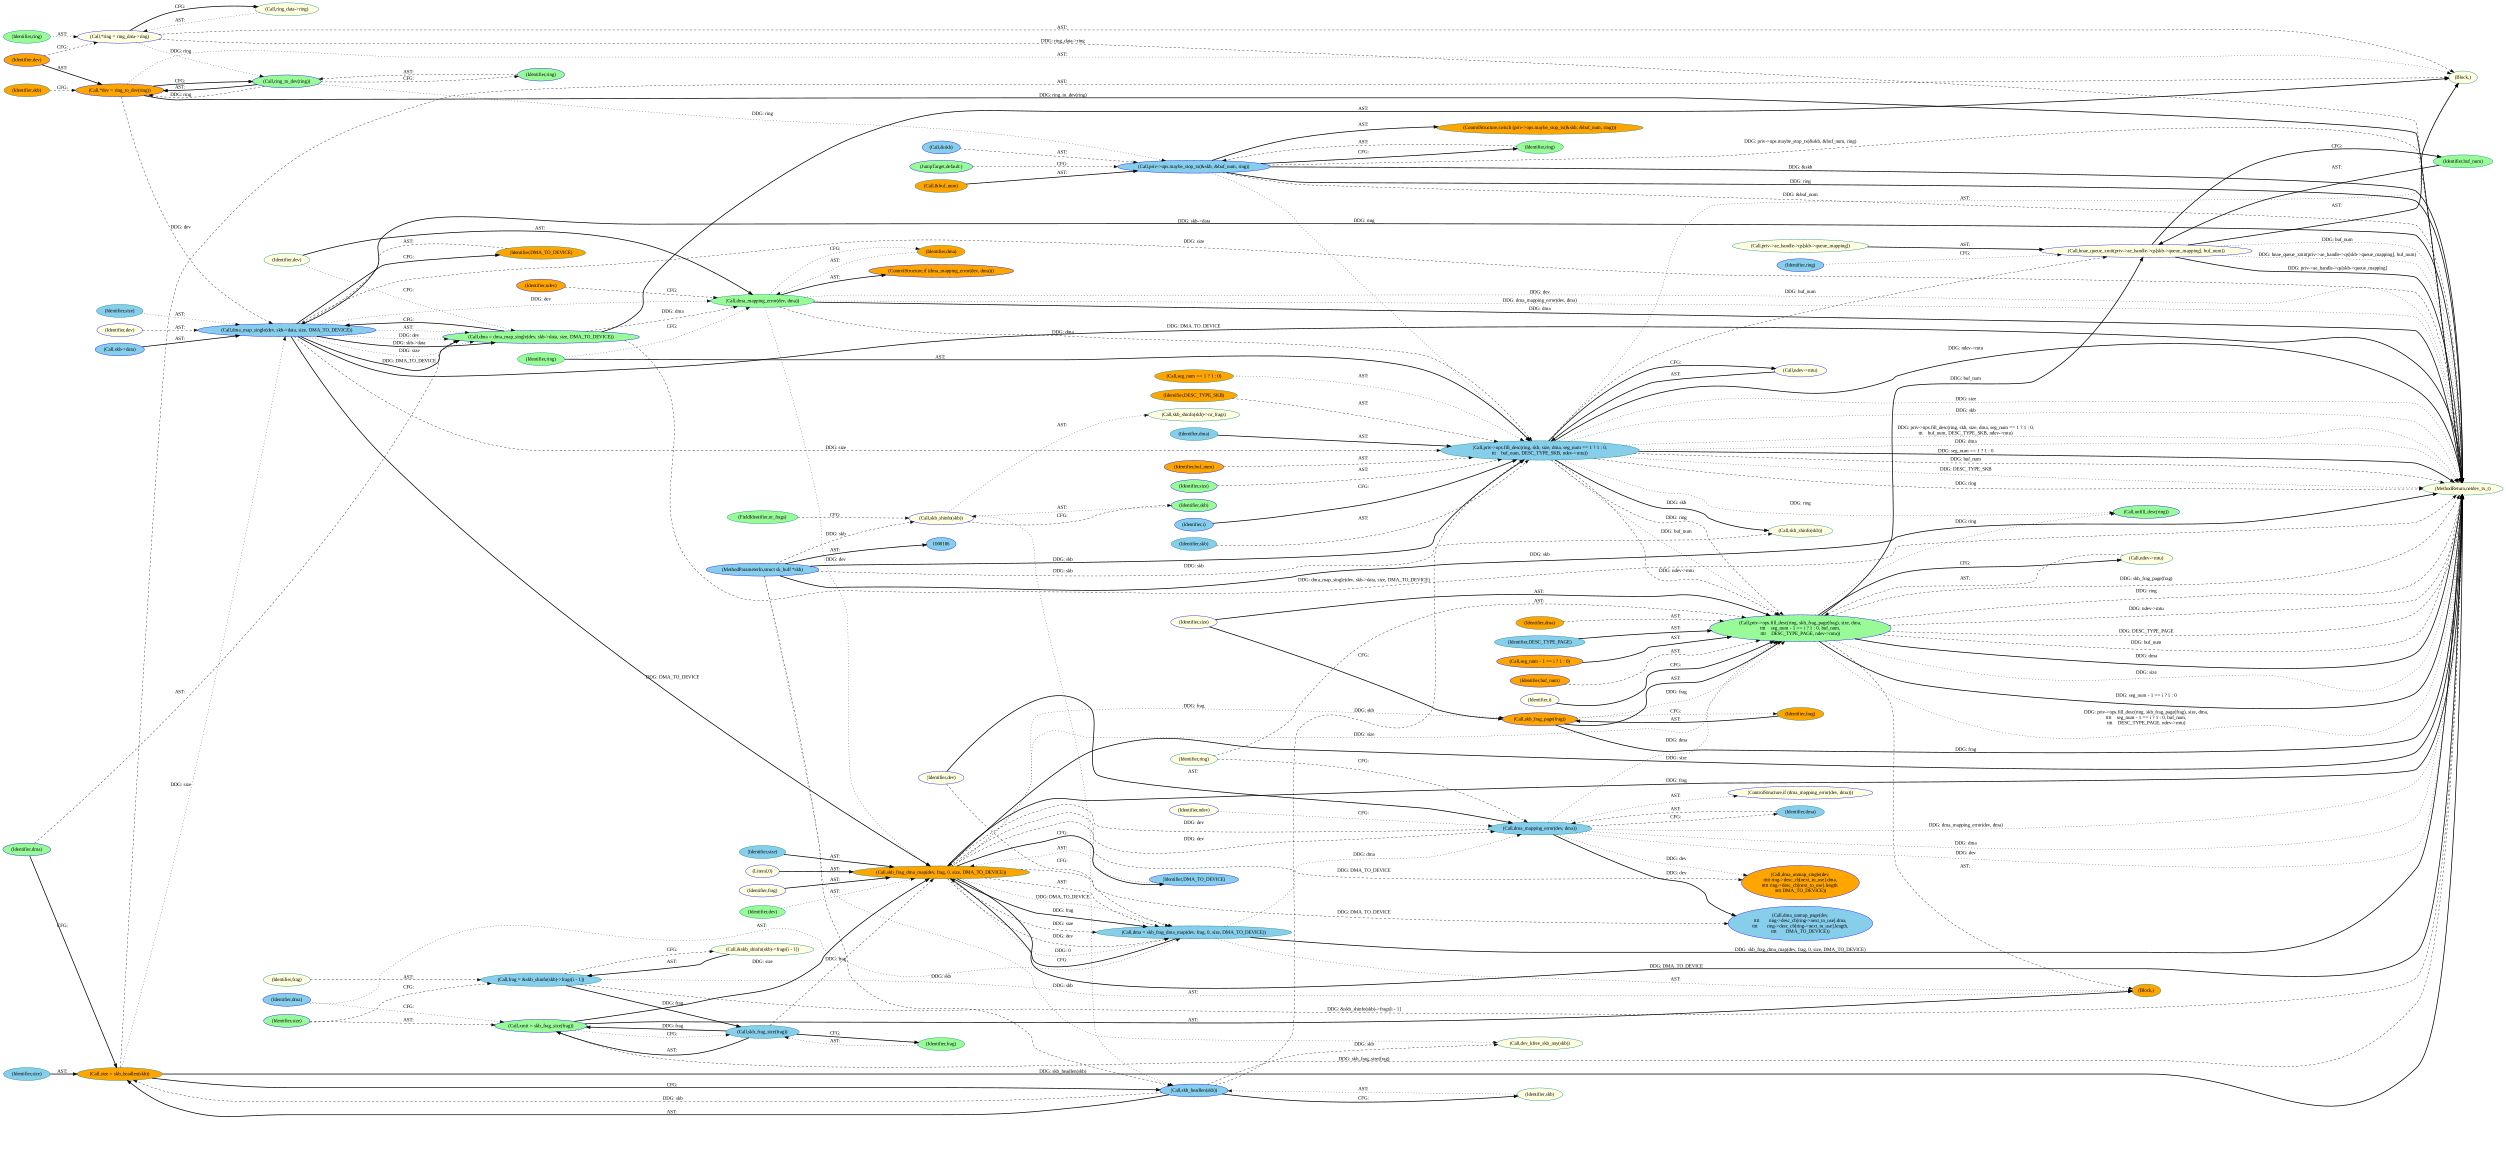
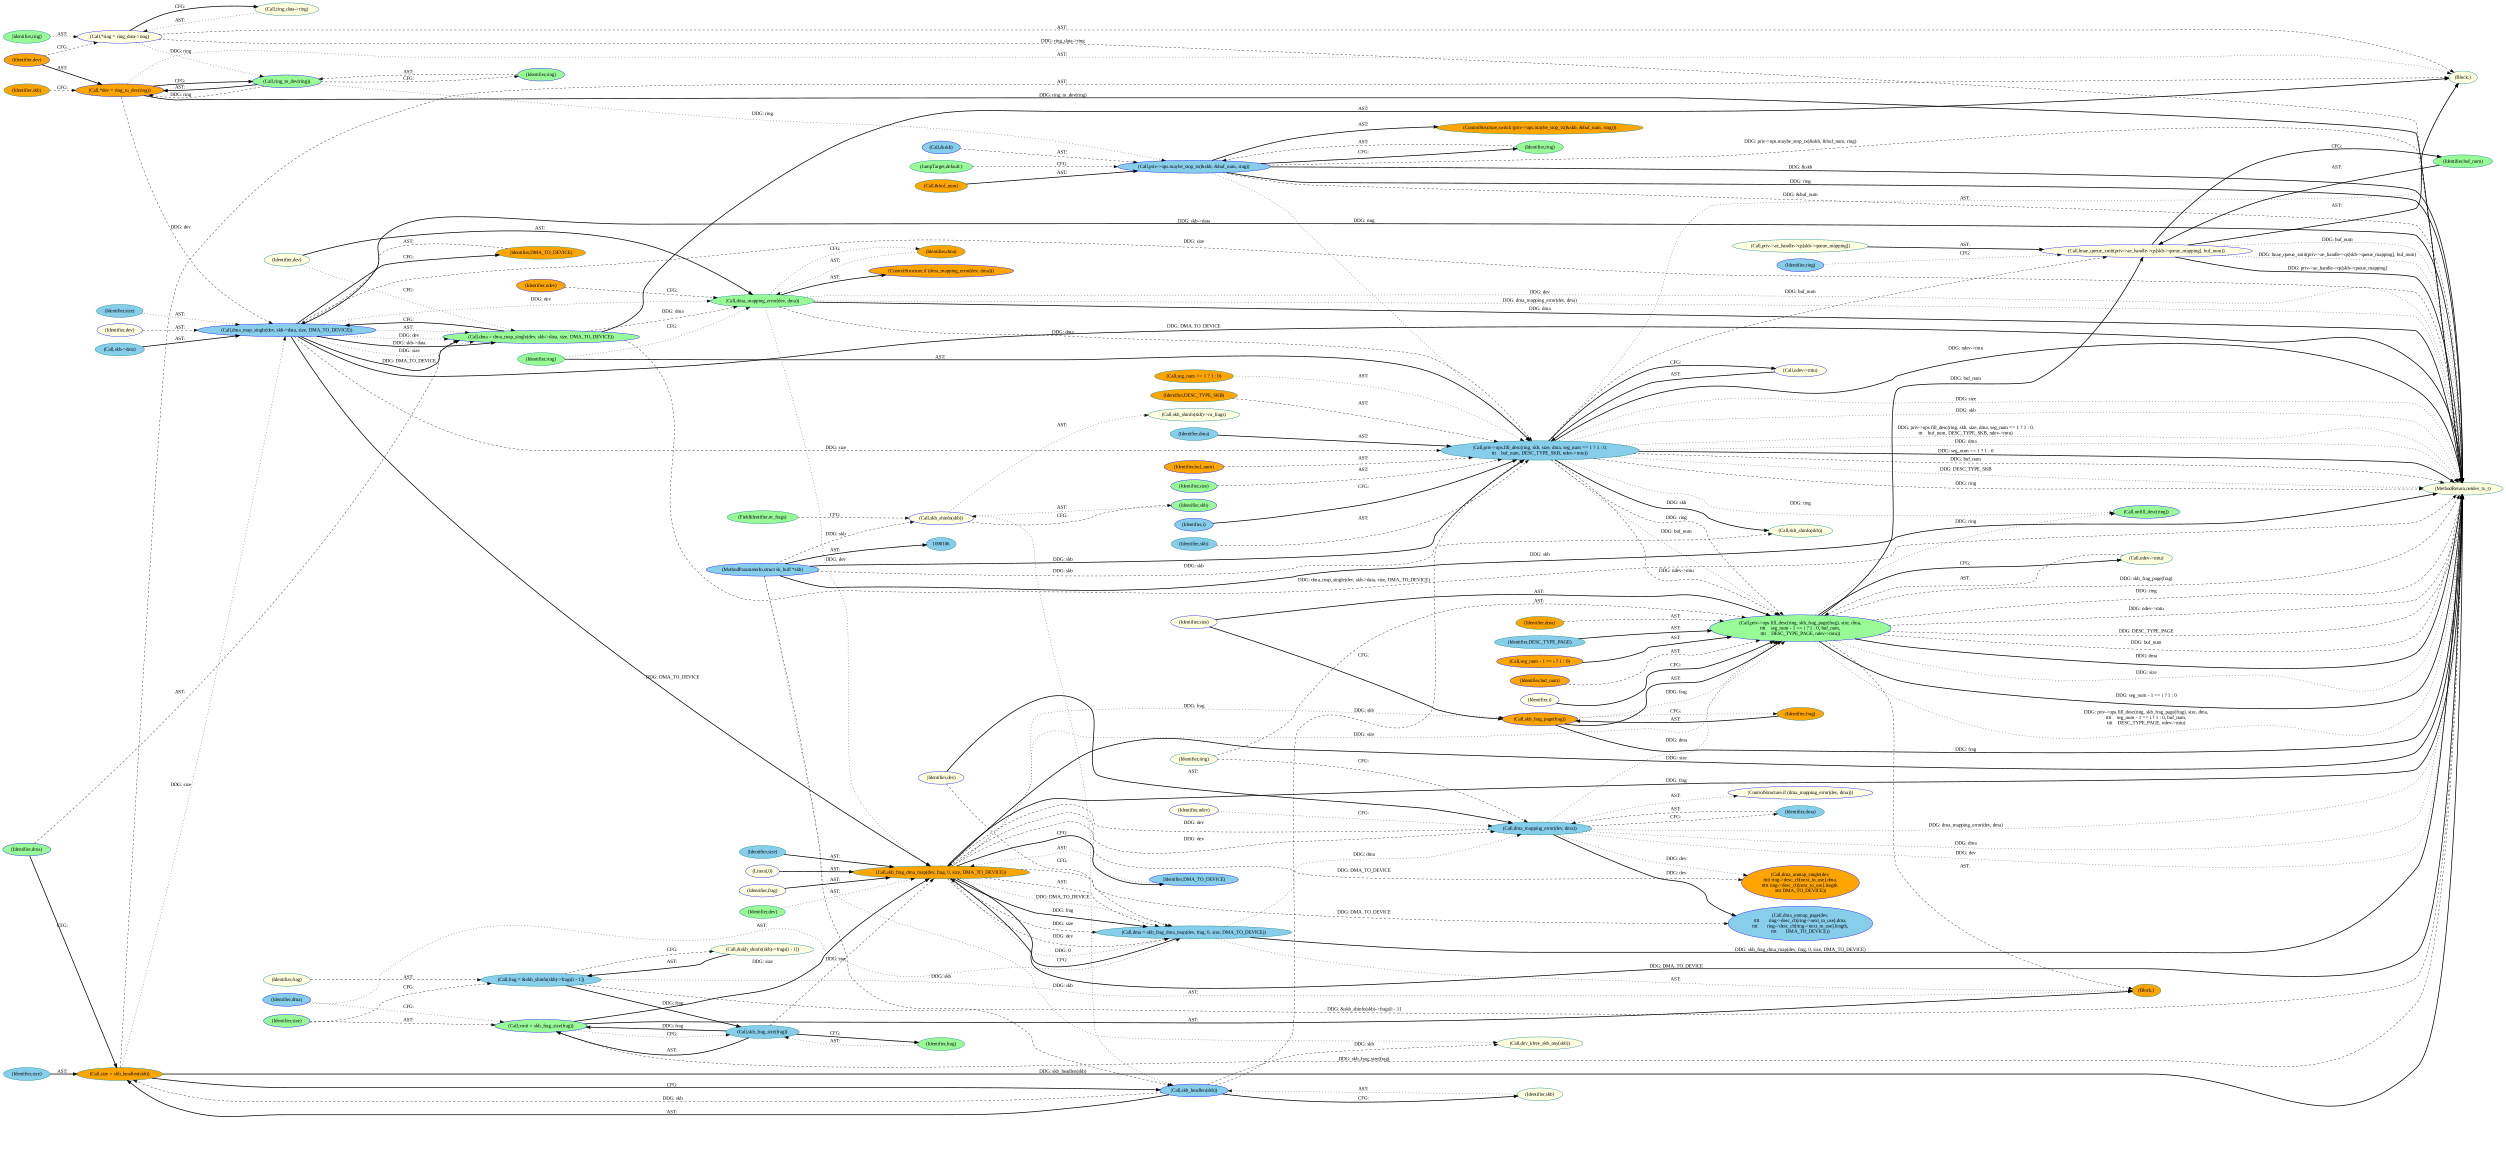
node "(JumpTarget,default:)": color blue -> teal
node "(Call,skb->data)": color blue -> teal
node "1000106": color blue -> teal
edge "(Call,skb_frag_size(frag))" -> "(Call,skb_frag_dma_map(dev, frag, 0, size, DMA_TO_DEVICE))": label "DDG: frag" -> "DDG: size"
